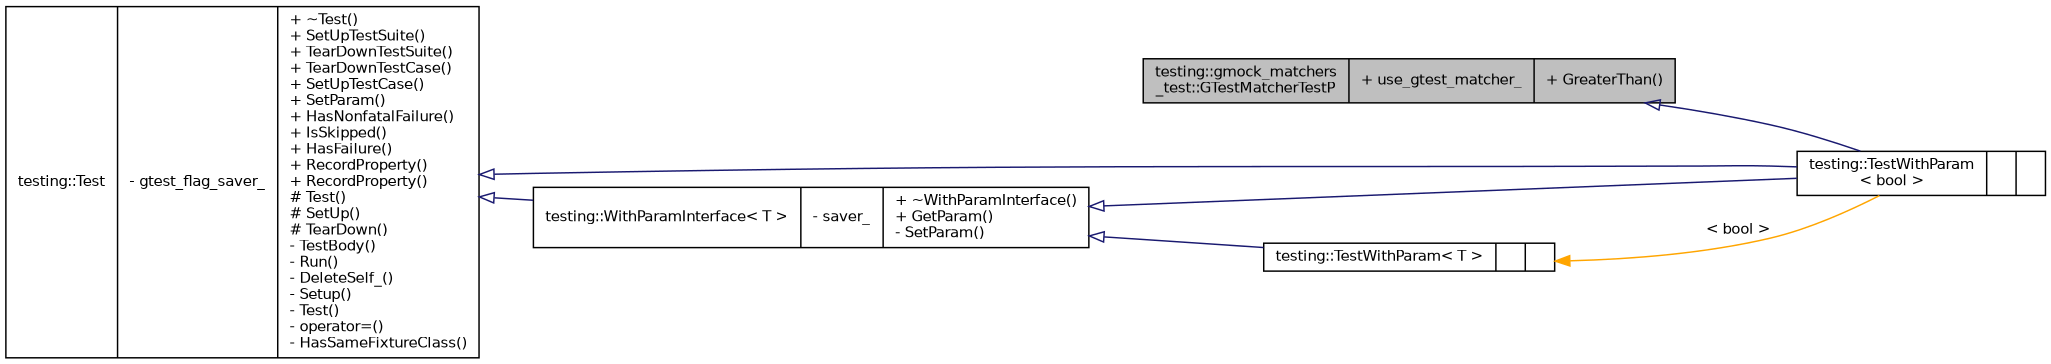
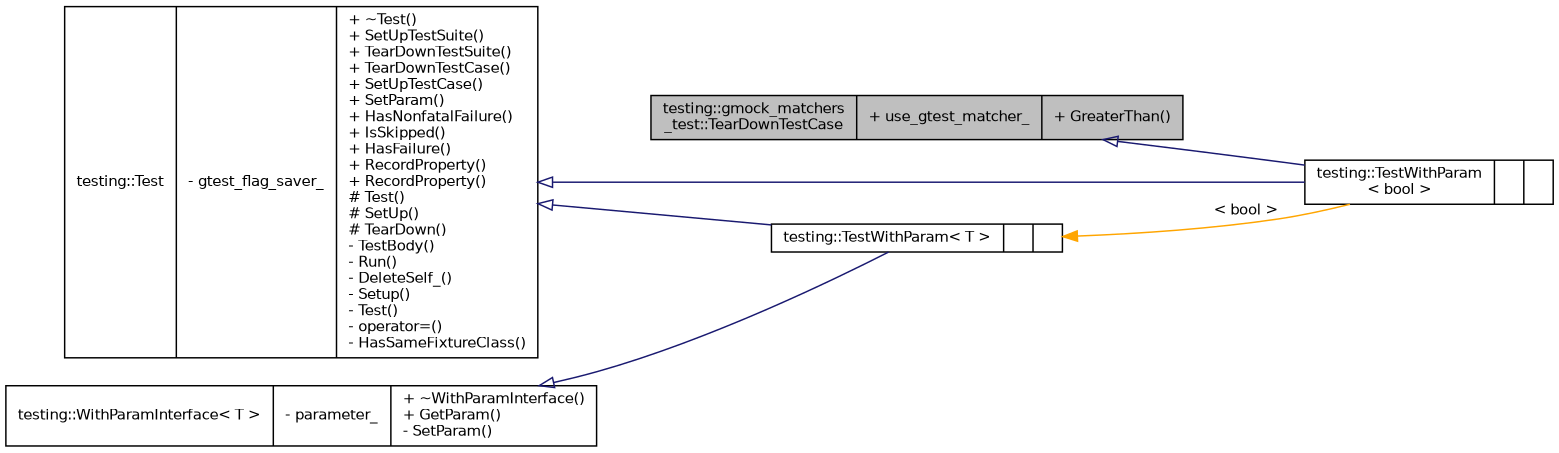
node "testing::gmock_matchers": text "_test::GTestMatcherTestP" -> "_test::TearDownTestCase"
edge "testing::TestWithParam" -> "testing::WithParamInterface< T >": removed
edge "testing::WithParamInterface< T >" -> "testing::Test": now "testing::TestWithParam< T >" -> "testing::Test"
node "testing::WithParamInterface< T >": text "- saver_" -> "- parameter_"
